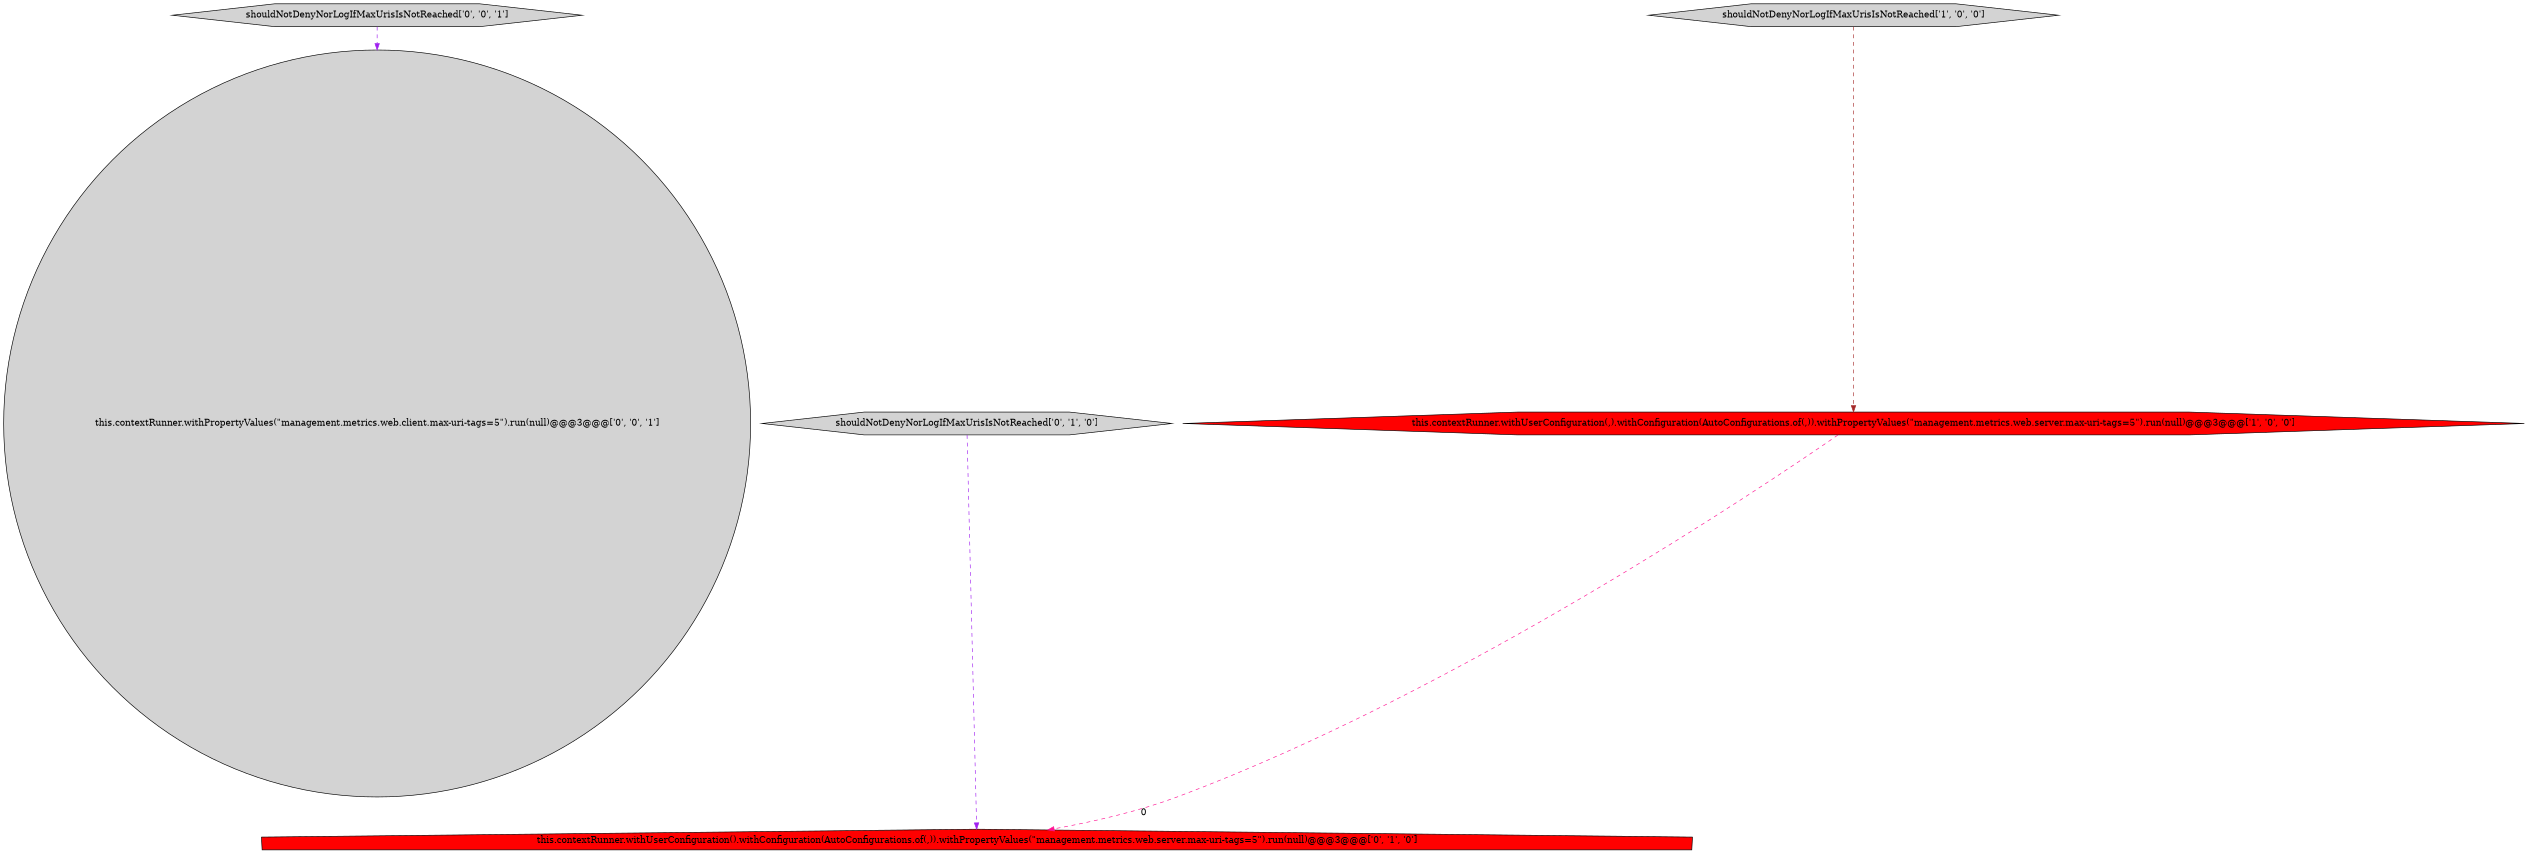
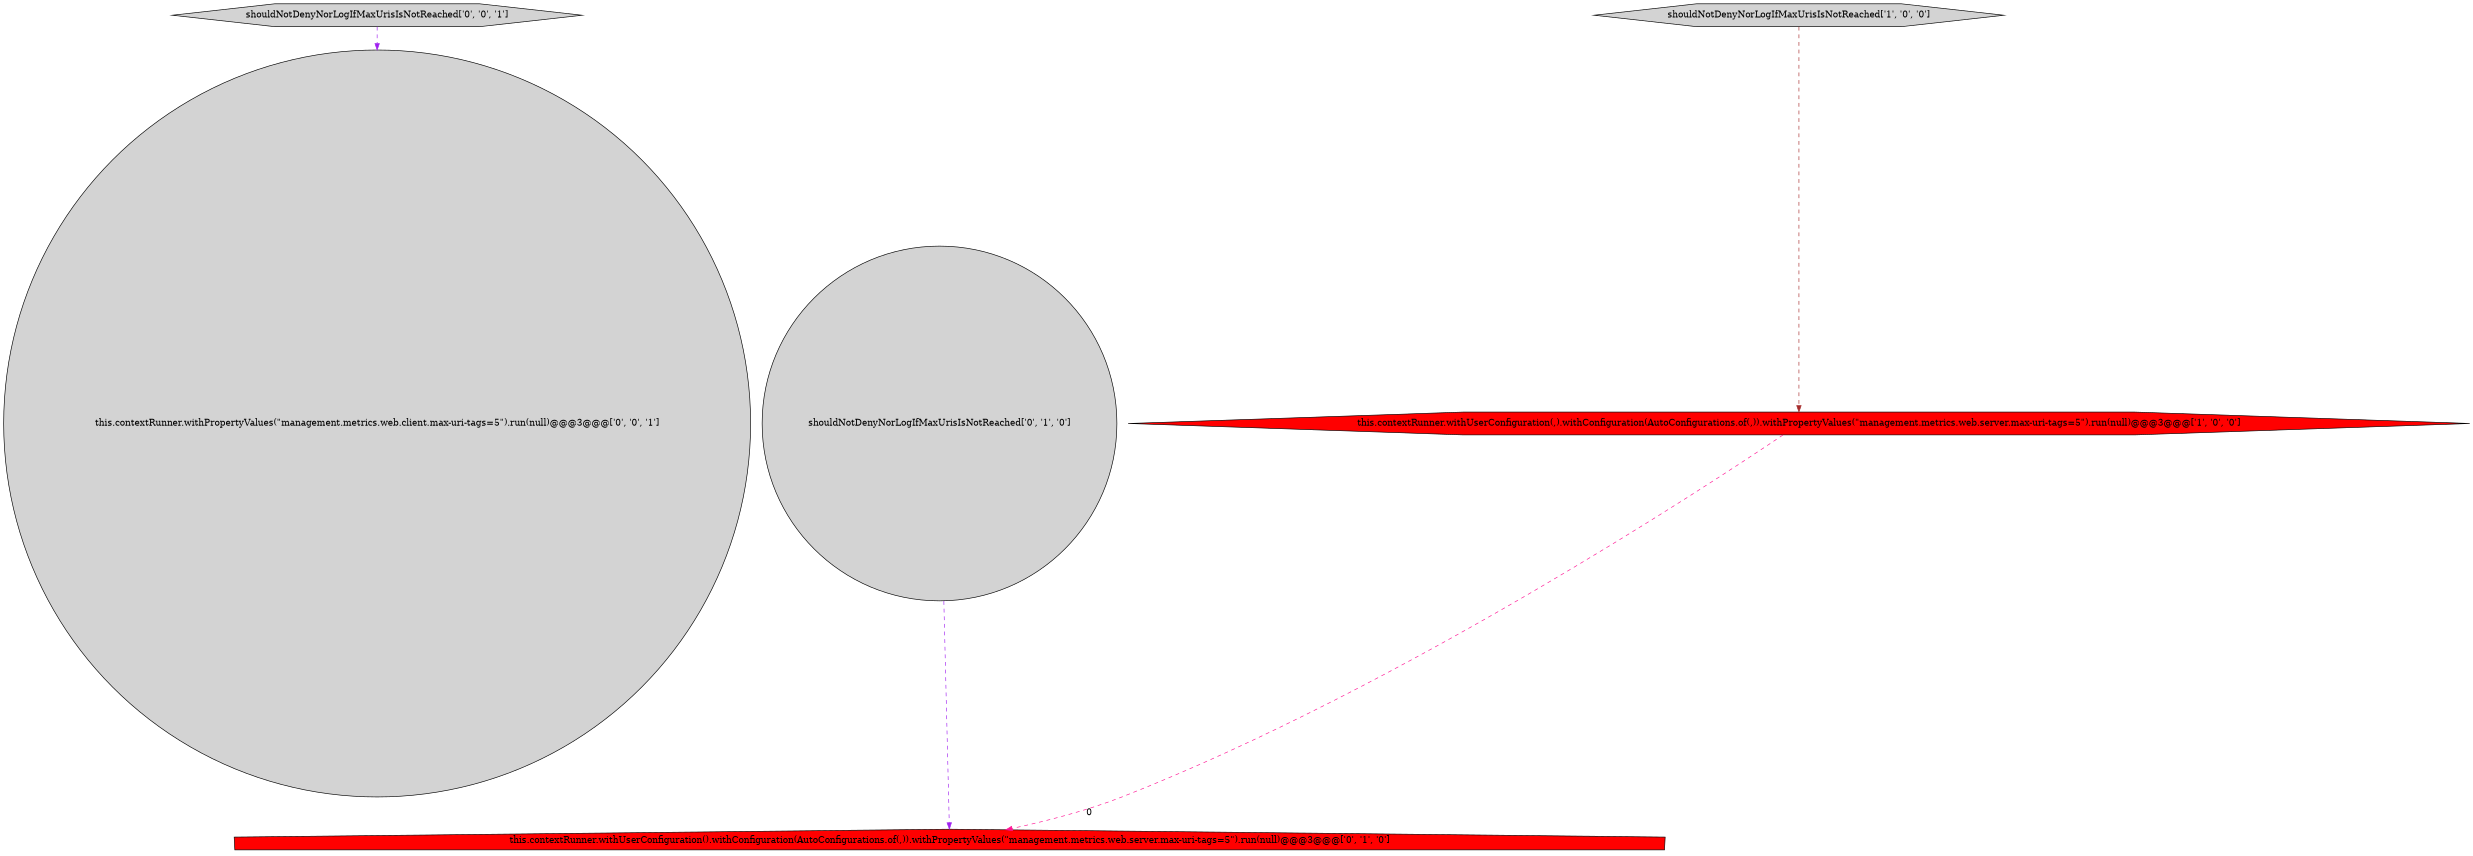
node "shouldNotDenyNorLogIfMaxUrisIsNotReached['0', '1', '0']": shape hexagon -> circle
